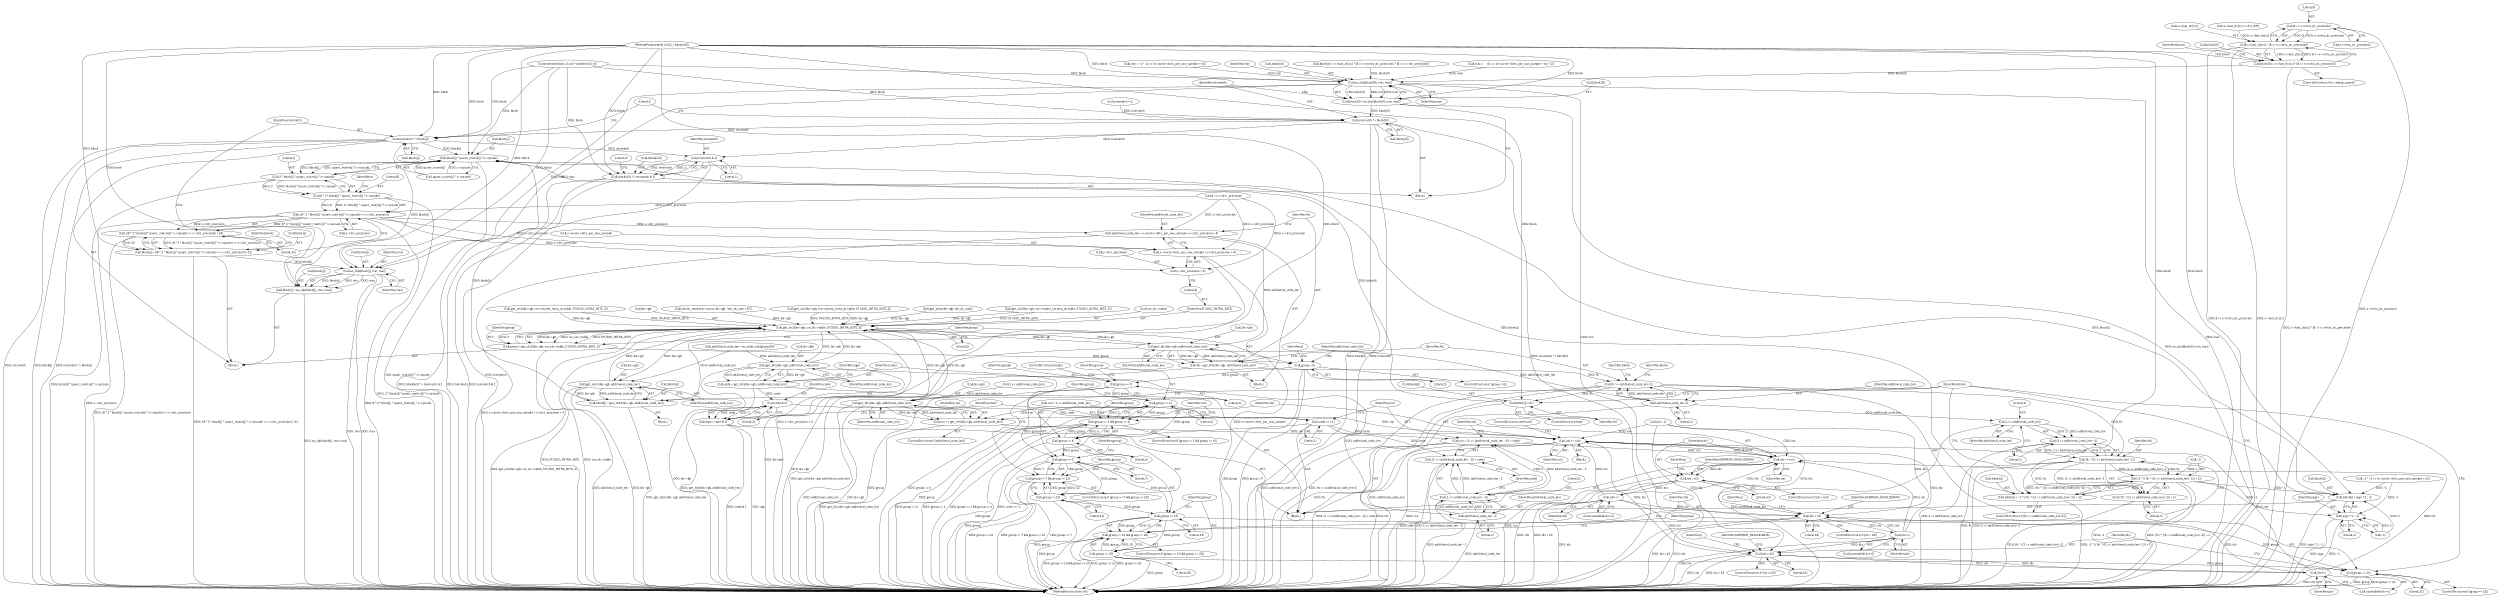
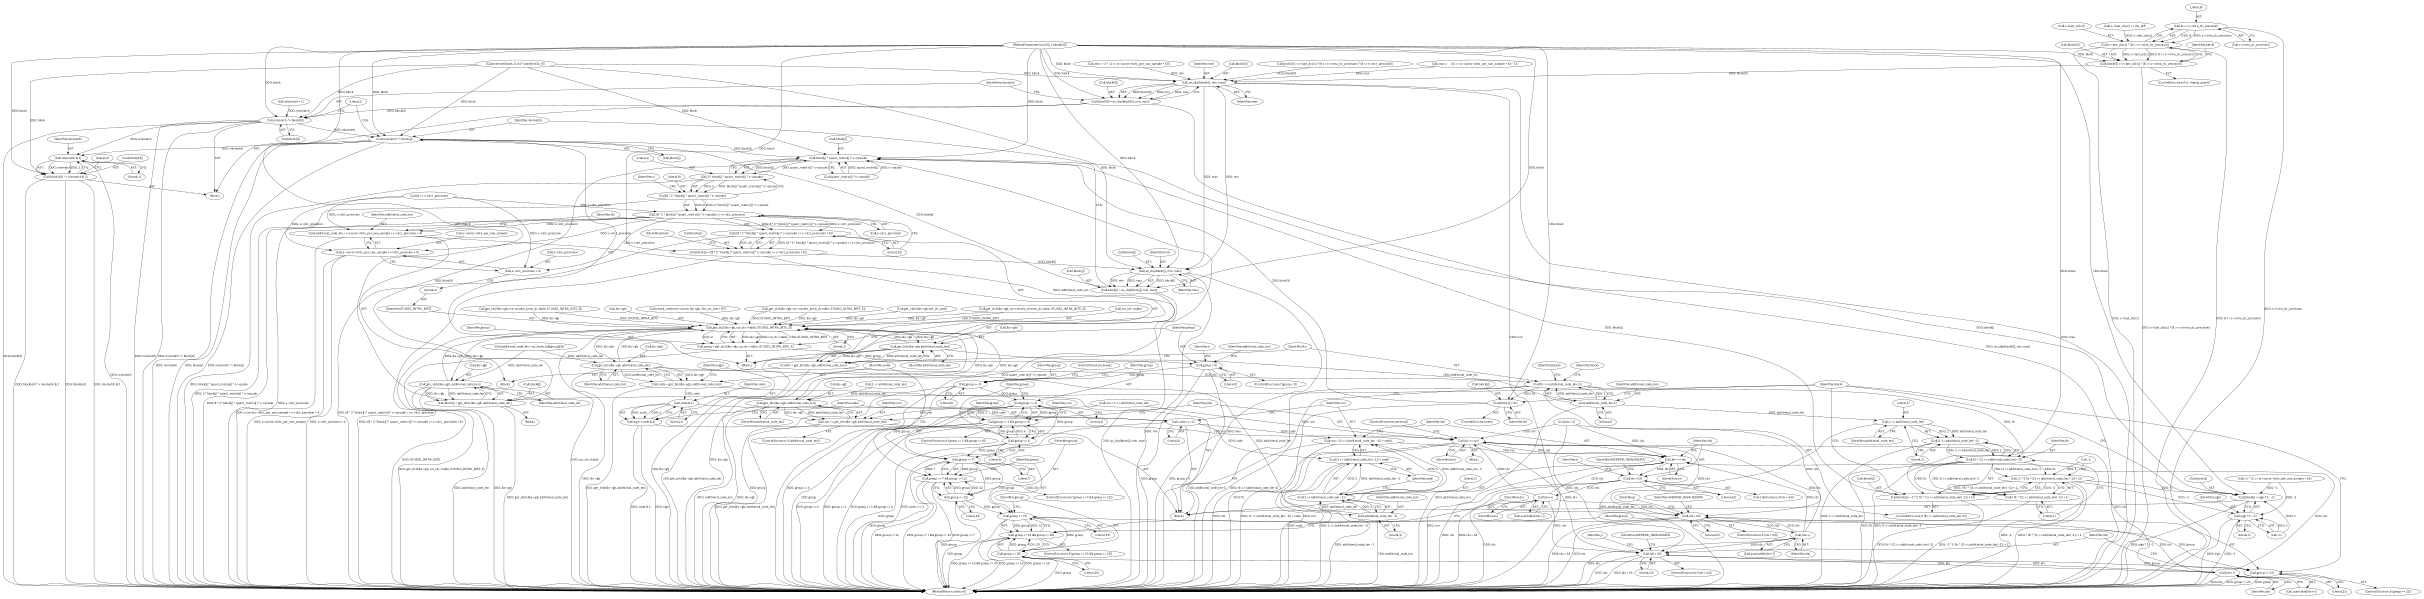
edge "(MethodParameterIn,int32_t block[64])" -> "(Call,mismatch ^= block[0])": added, label "DDG: block"
edge "(Call,group >= 7 && group <= 12)" -> "(ControlStructure,if (group >= 7 && group <= 12))": label "AST: " -> "DDG: 20"
edge "(Literal,20)" -> "(Call,group <= 20)": added, label "AST:"
